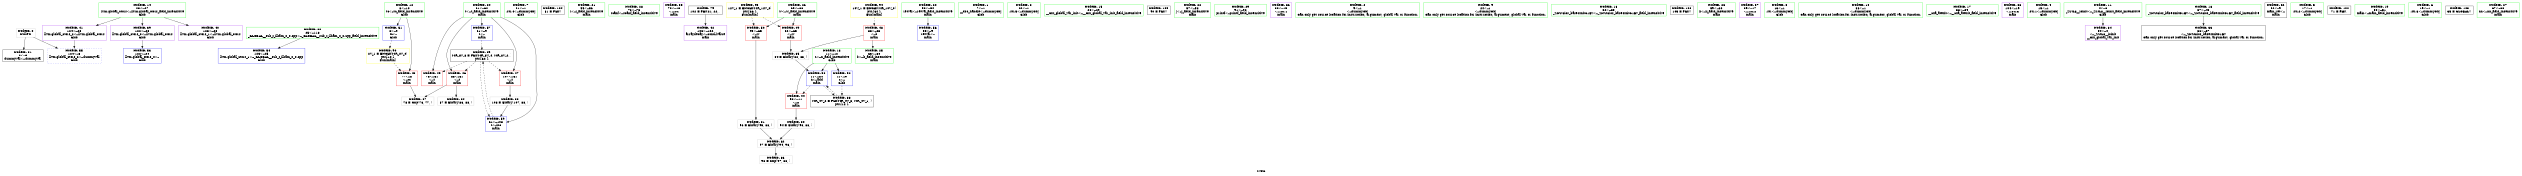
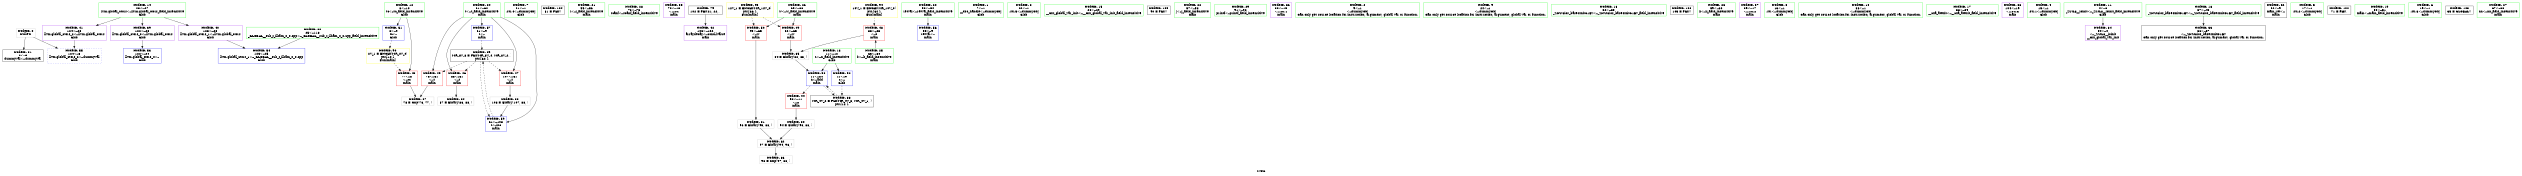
edge "NodeID: 48" -> "NodeID: 25": reversed
edge "NodeID: 40" -> "NodeID: 54": added
edge "NodeID: 13" -> "NodeID: 44": removed
edge "NodeID: 46" -> "NodeID: 87": now "NodeID: 45" -> "NodeID: 87"
